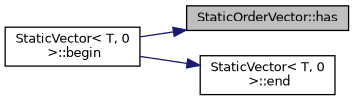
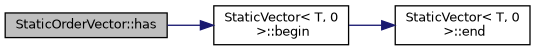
edge "StaticVector< T, 0 >::begin" -> "StaticOrderVector::has": reversed
